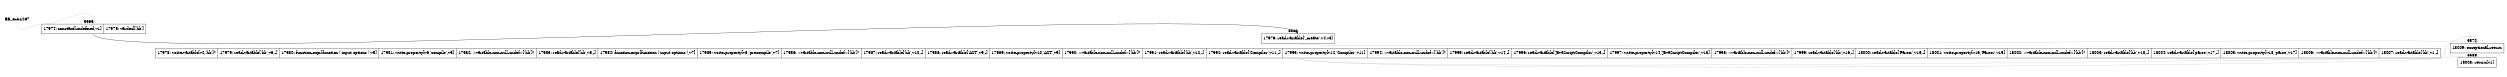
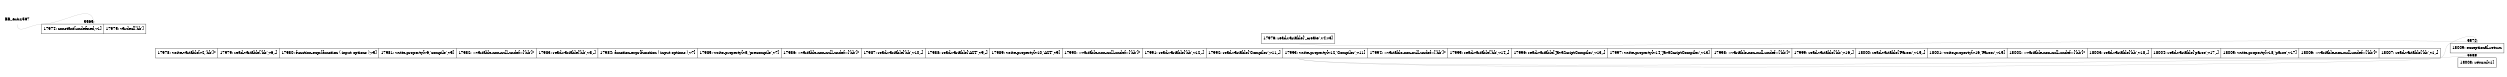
node "BB_entry267": label "BB_entry267" -> "BB_entry567"
edge "17974: constant[undefined,v1]" -> "17976: read-variable['_create',v4,v3]": removed
